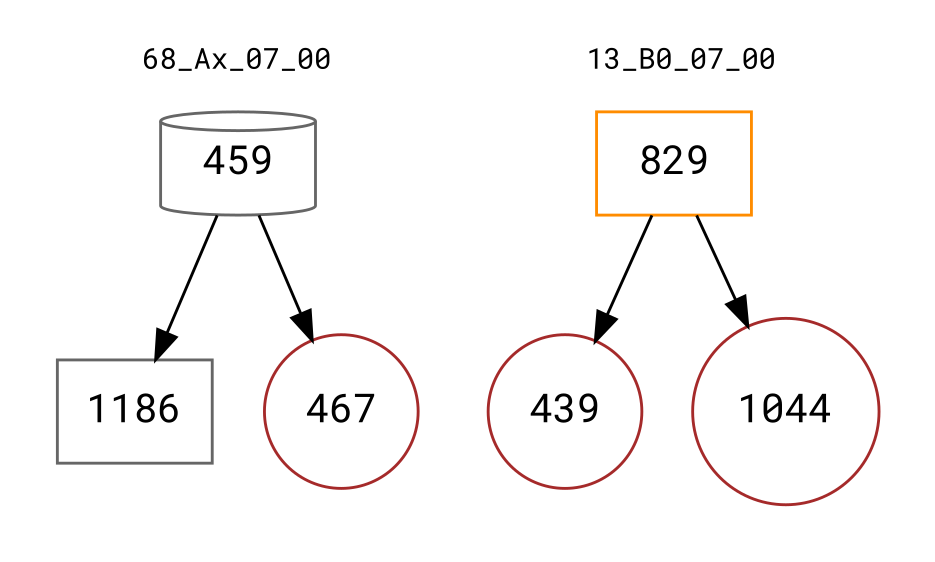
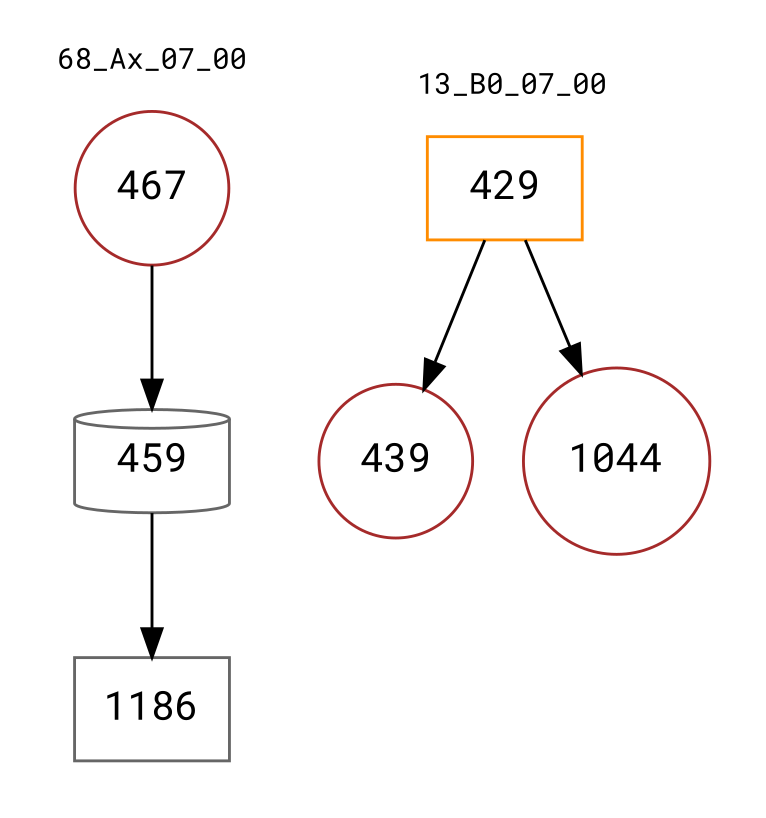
node "829": label "829" -> "429"
edge "459" -> "467": reversed
